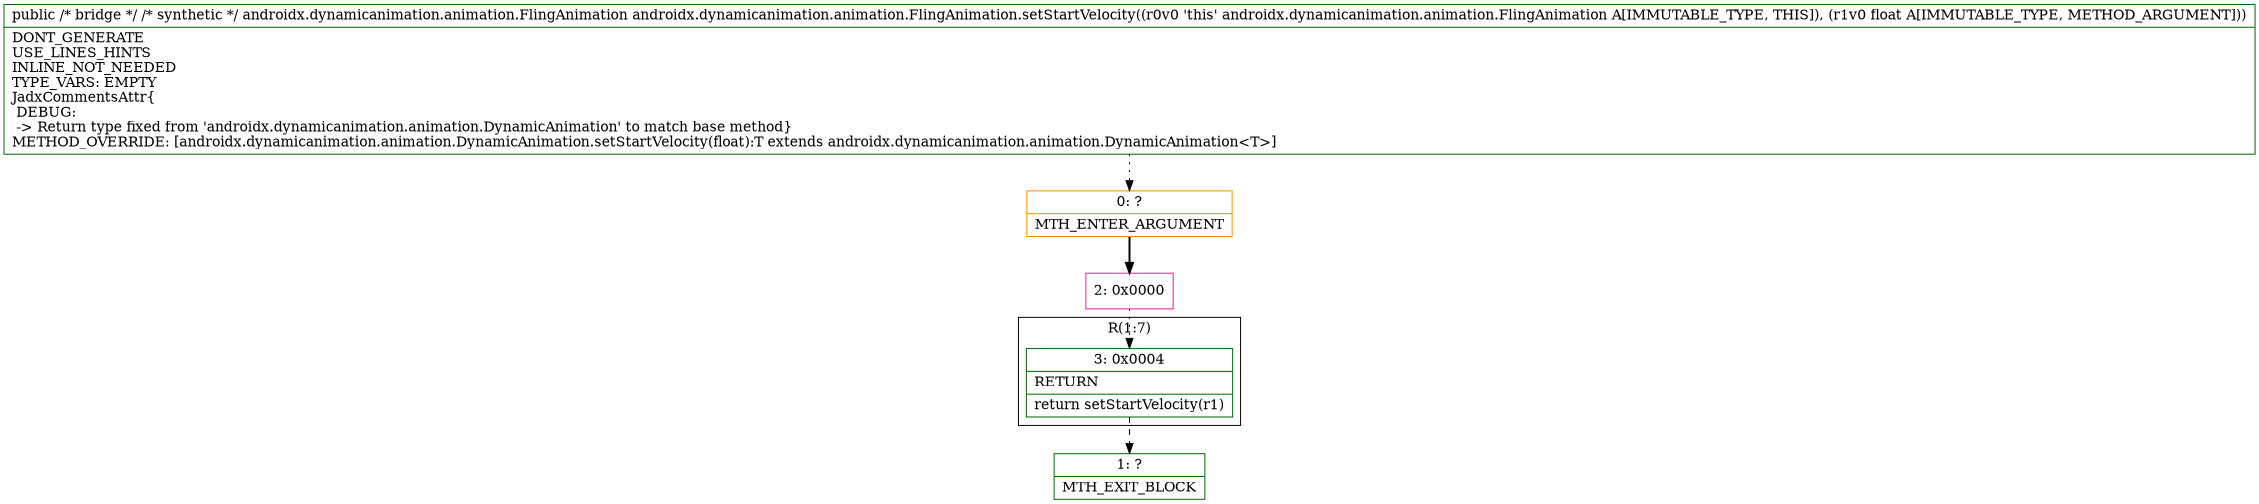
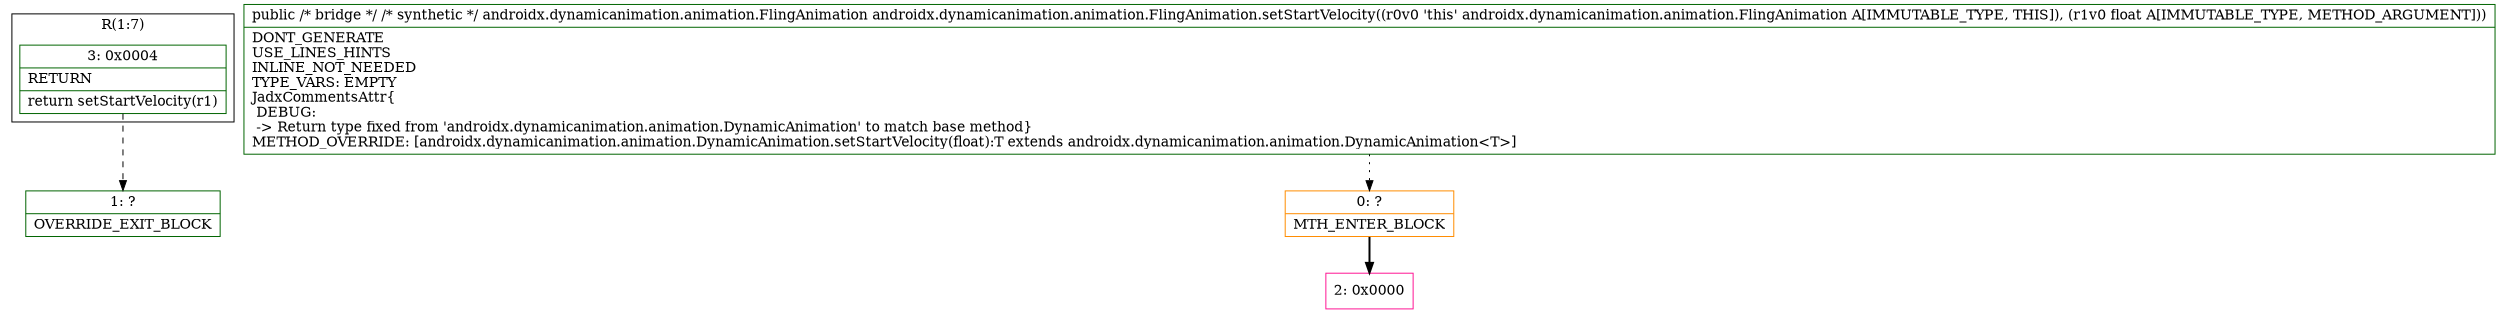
node "0: ?": text "MTH_ENTER_ARGUMENT" -> "MTH_ENTER_BLOCK"
edge "2: 0x0000" -> "3: 0x0004": removed
node "1: ?": text "MTH_EXIT_BLOCK" -> "OVERRIDE_EXIT_BLOCK"
